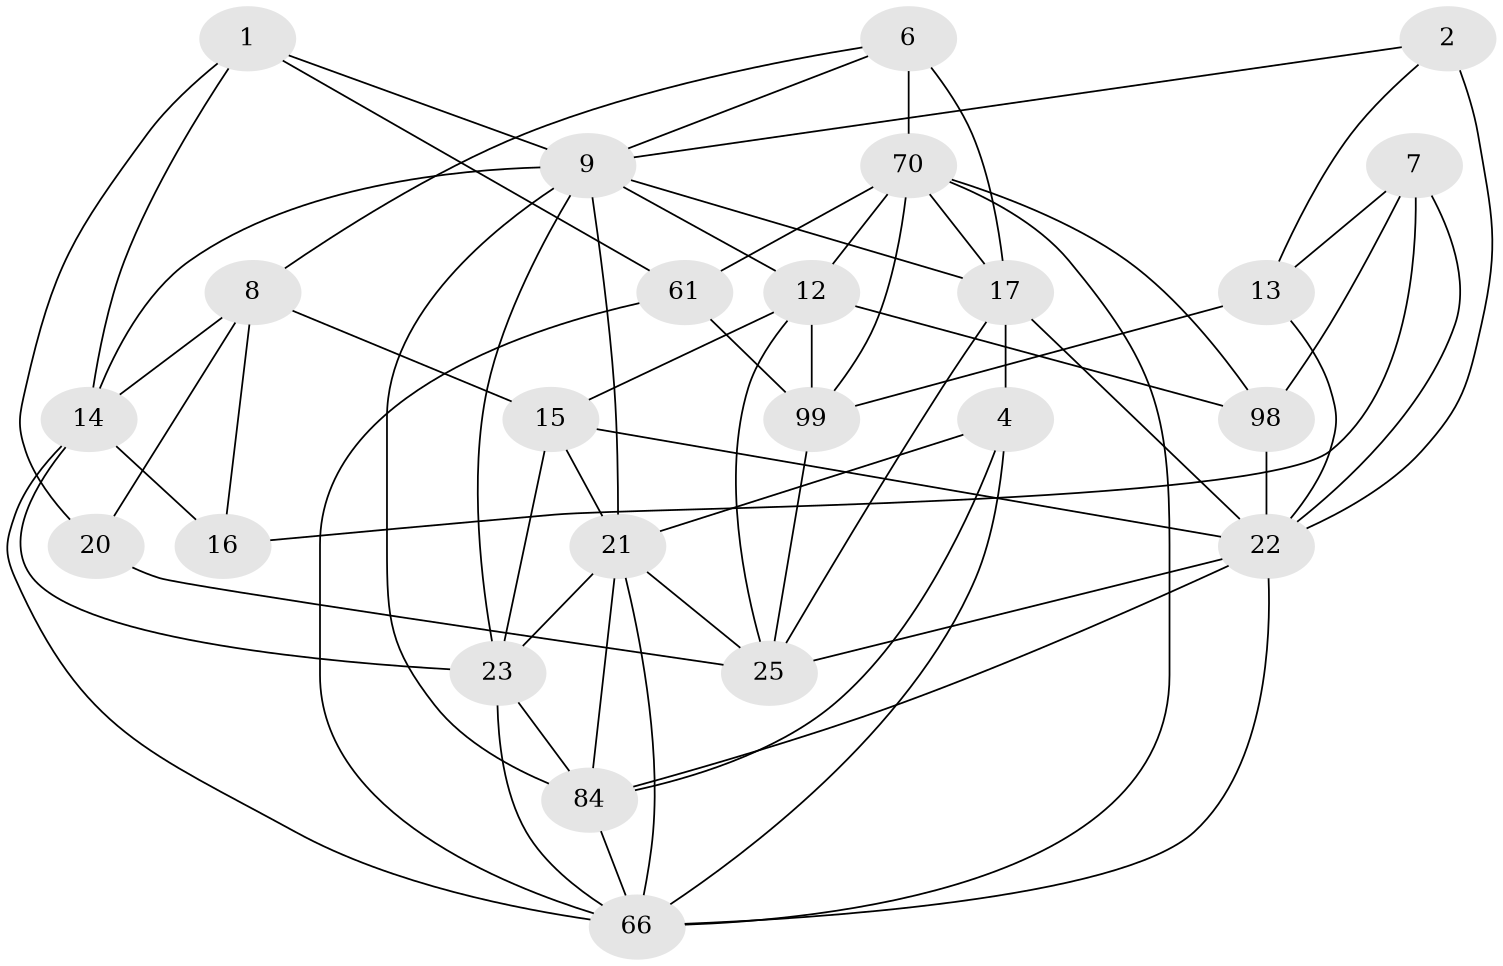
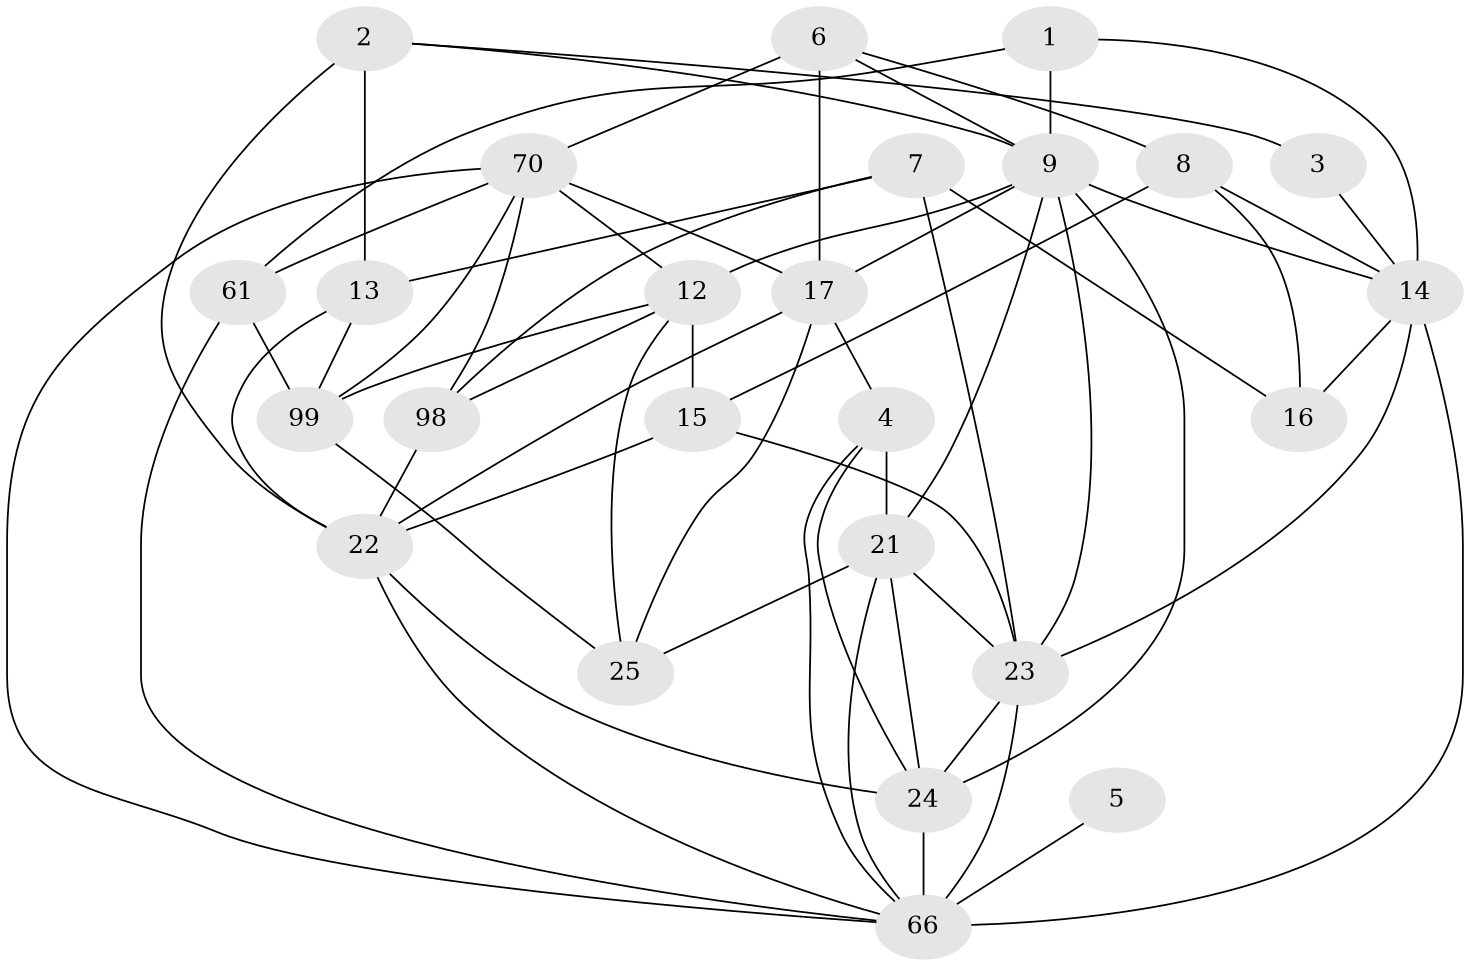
node "3": added
edge "7" -- "22": now "7" -- "23"
edge "15" -- "21": removed
node "20": removed
edge "22" -- "25": removed
node "84": label "84" -> "24"
node "5": added
